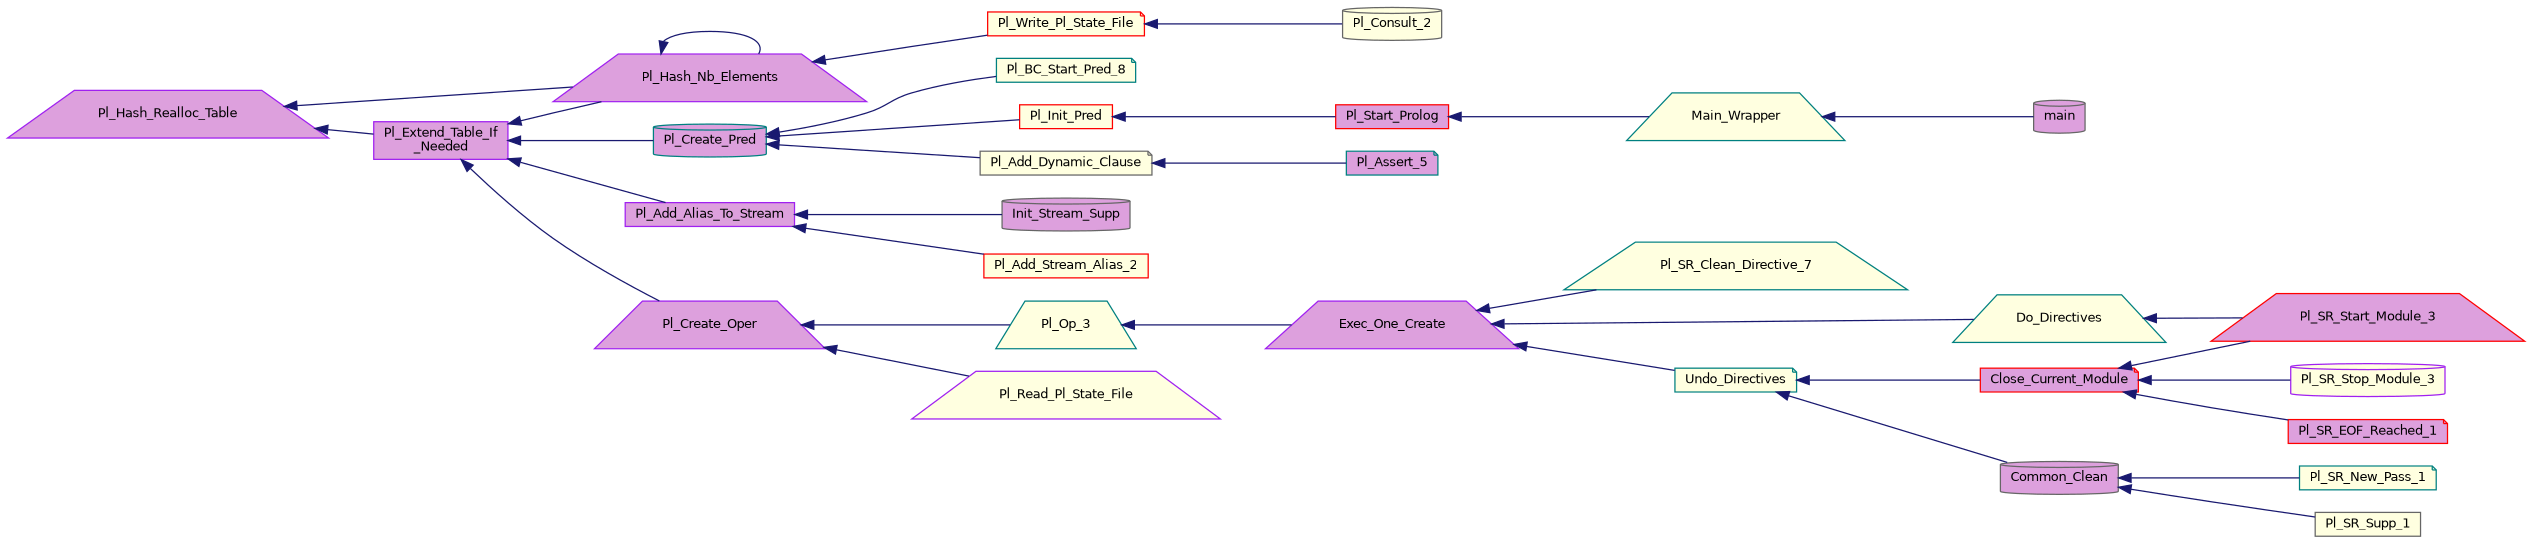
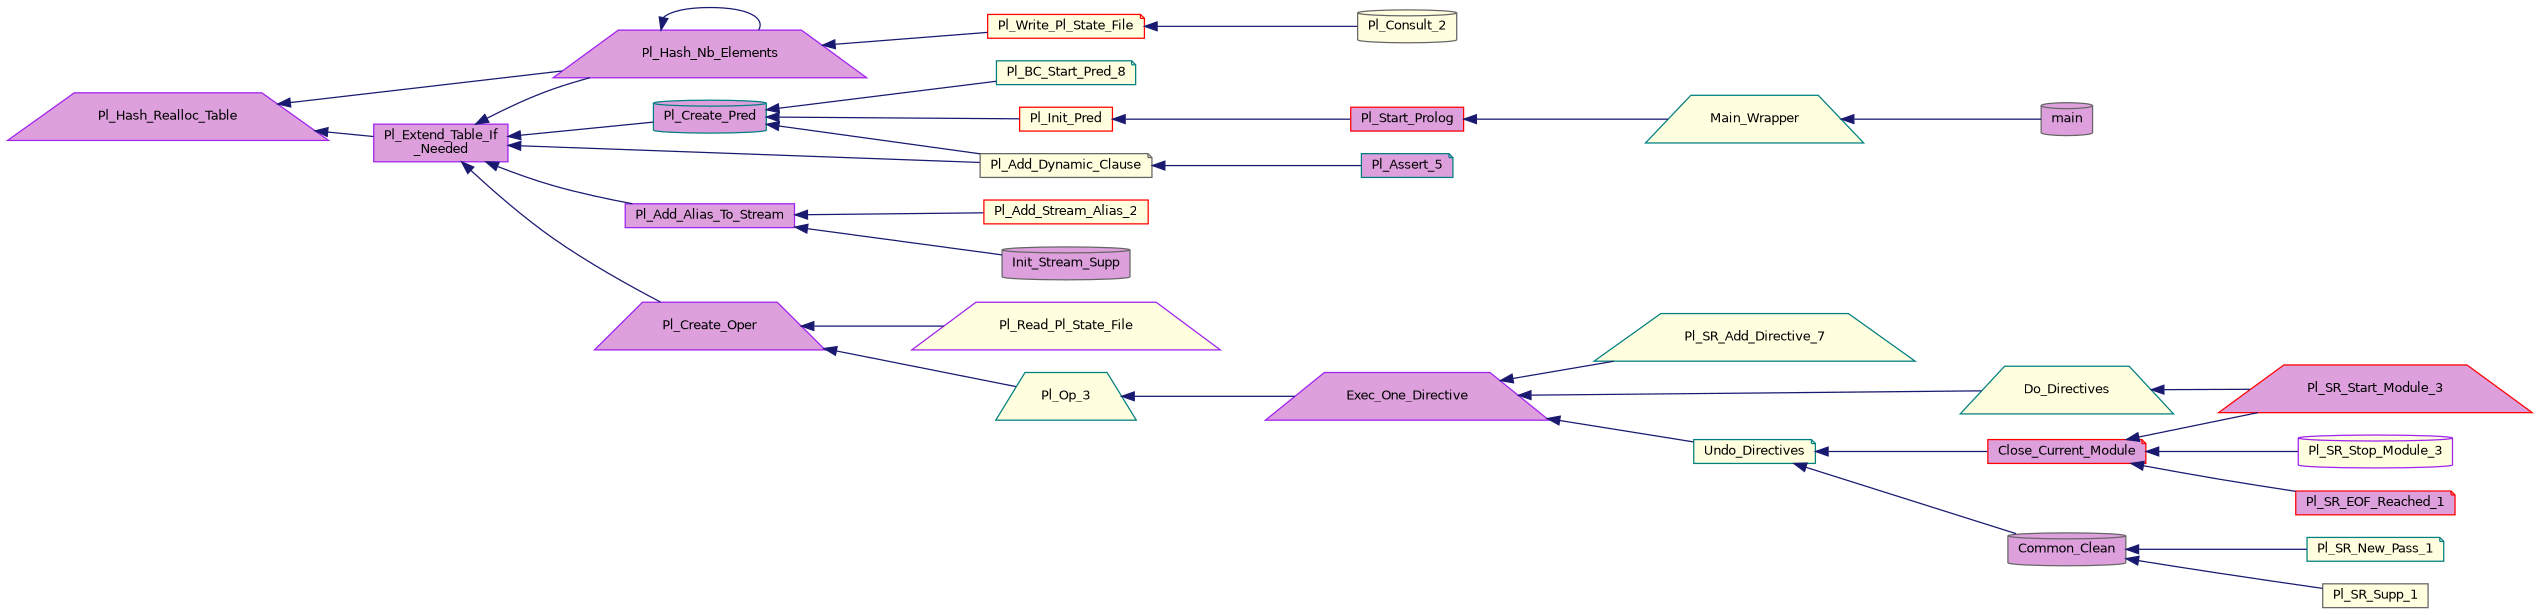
edge "Pl_Add_Dynamic_Clause" -> "Pl_Extend_Table_If _Needed": added
node "Pl_SR_Clean_Directive_7": label "Pl_SR_Clean_Directive_7" -> "Pl_SR_Add_Directive_7"
node "Exec_One_Create": label "Exec_One_Create" -> "Exec_One_Directive"
